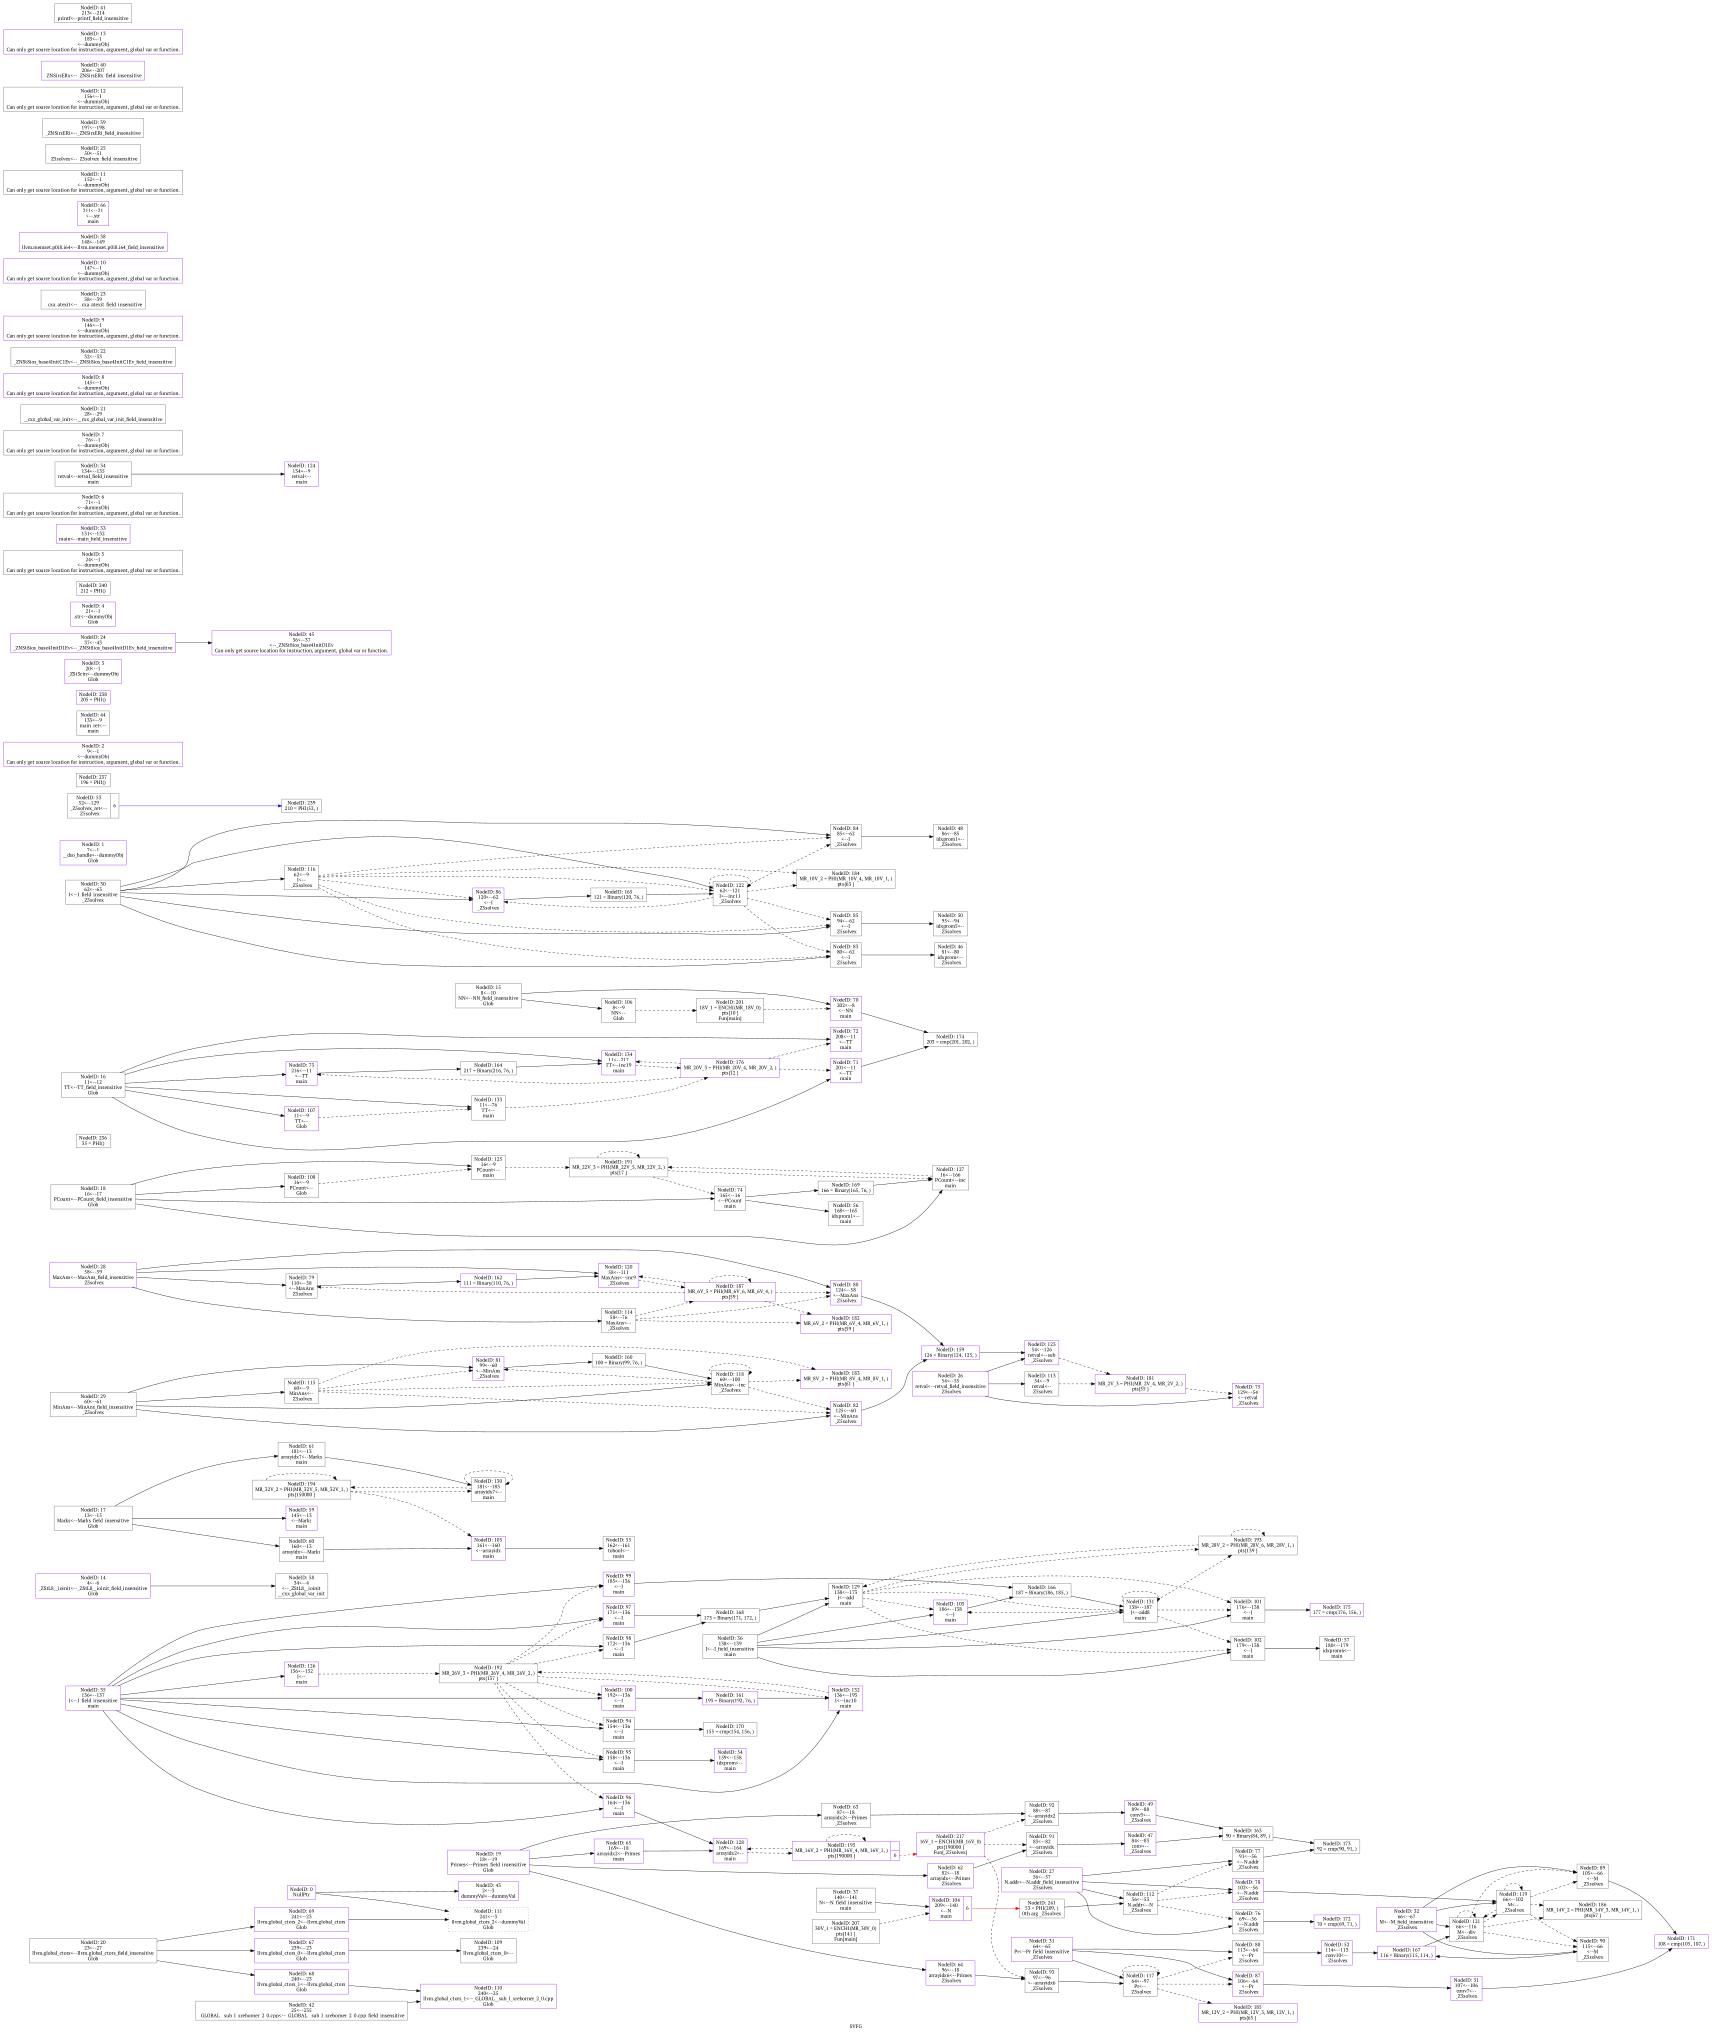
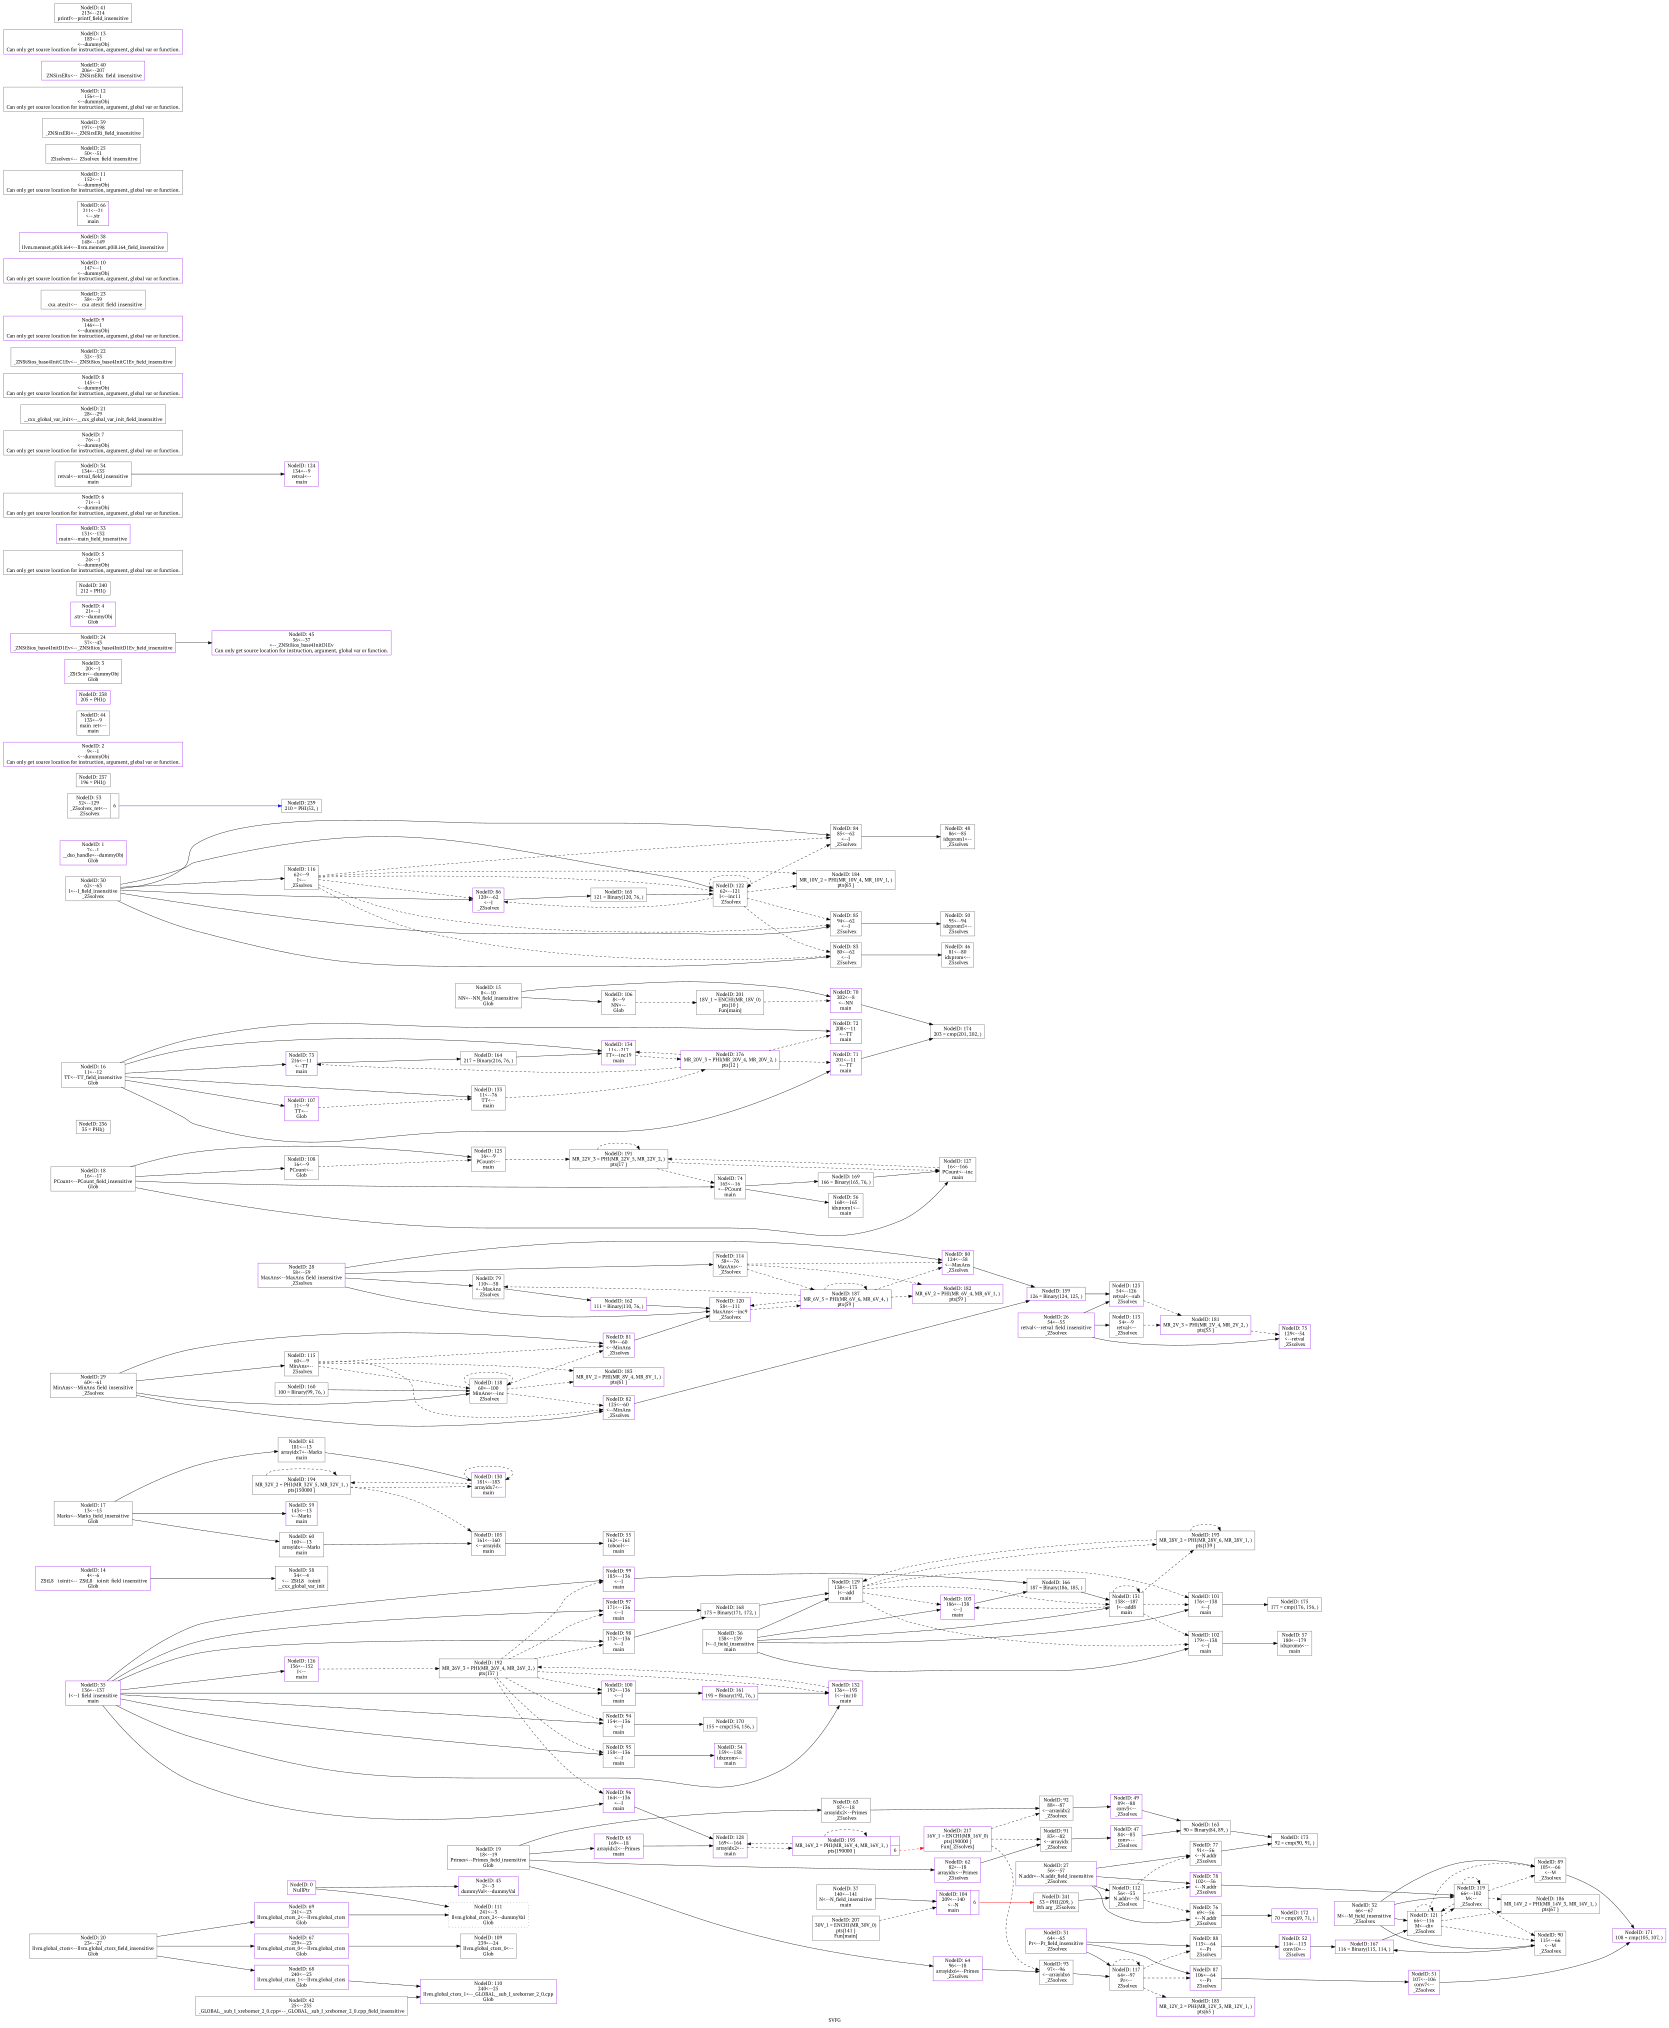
edge "NodeID: 81" -> "NodeID: 160": now "NodeID: 81" -> "NodeID: 120"
node "NodeID: 130": color gray40 -> purple
